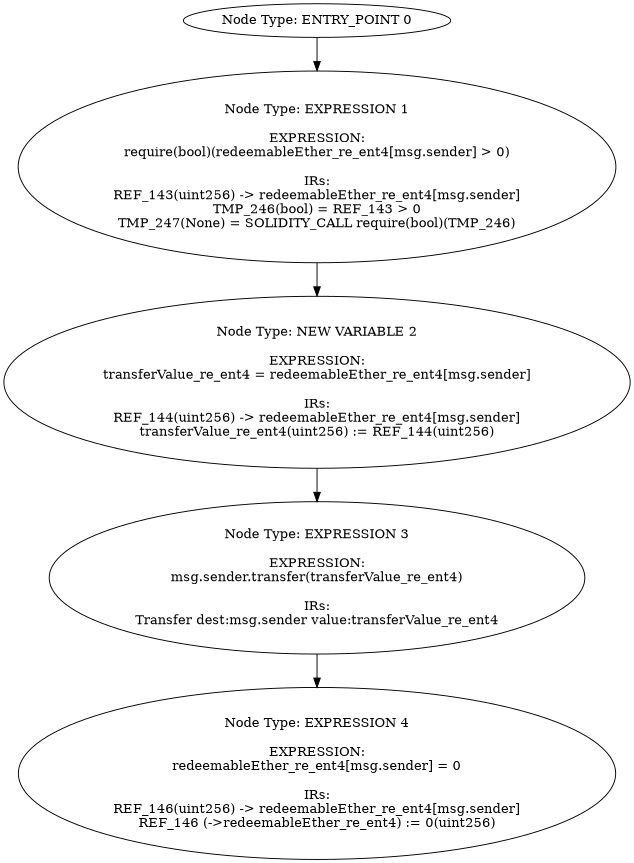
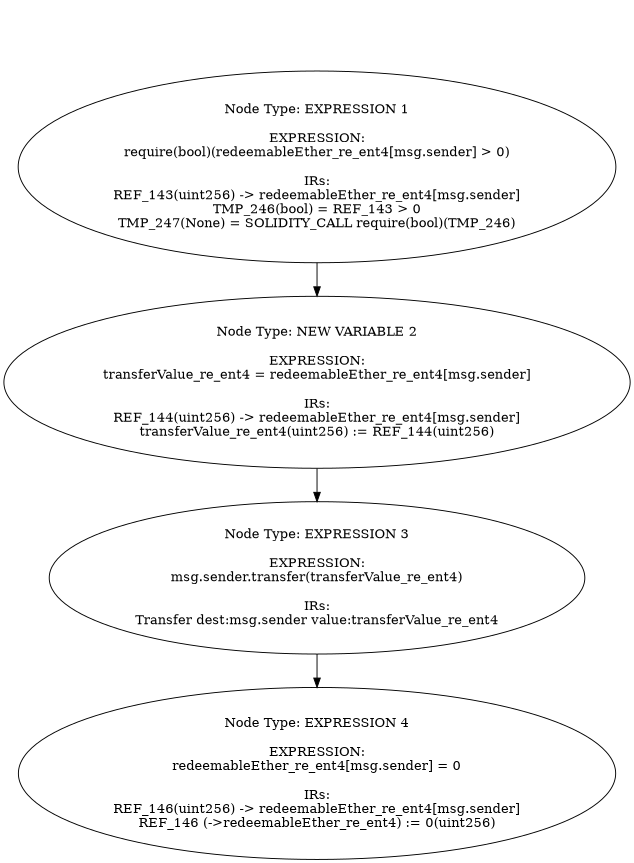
node "Node Type: ENTRY_POINT 0": removed
